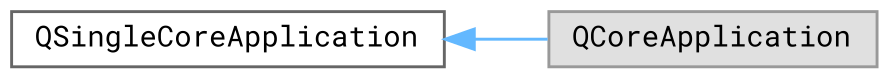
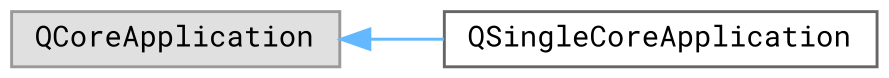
edge "QCoreApplication" -> "QSingleCoreApplication": reversed
